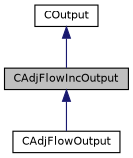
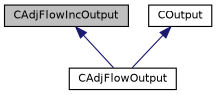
edge "CAdjFlowIncOutput" -> "COutput": now "CAdjFlowOutput" -> "COutput"
